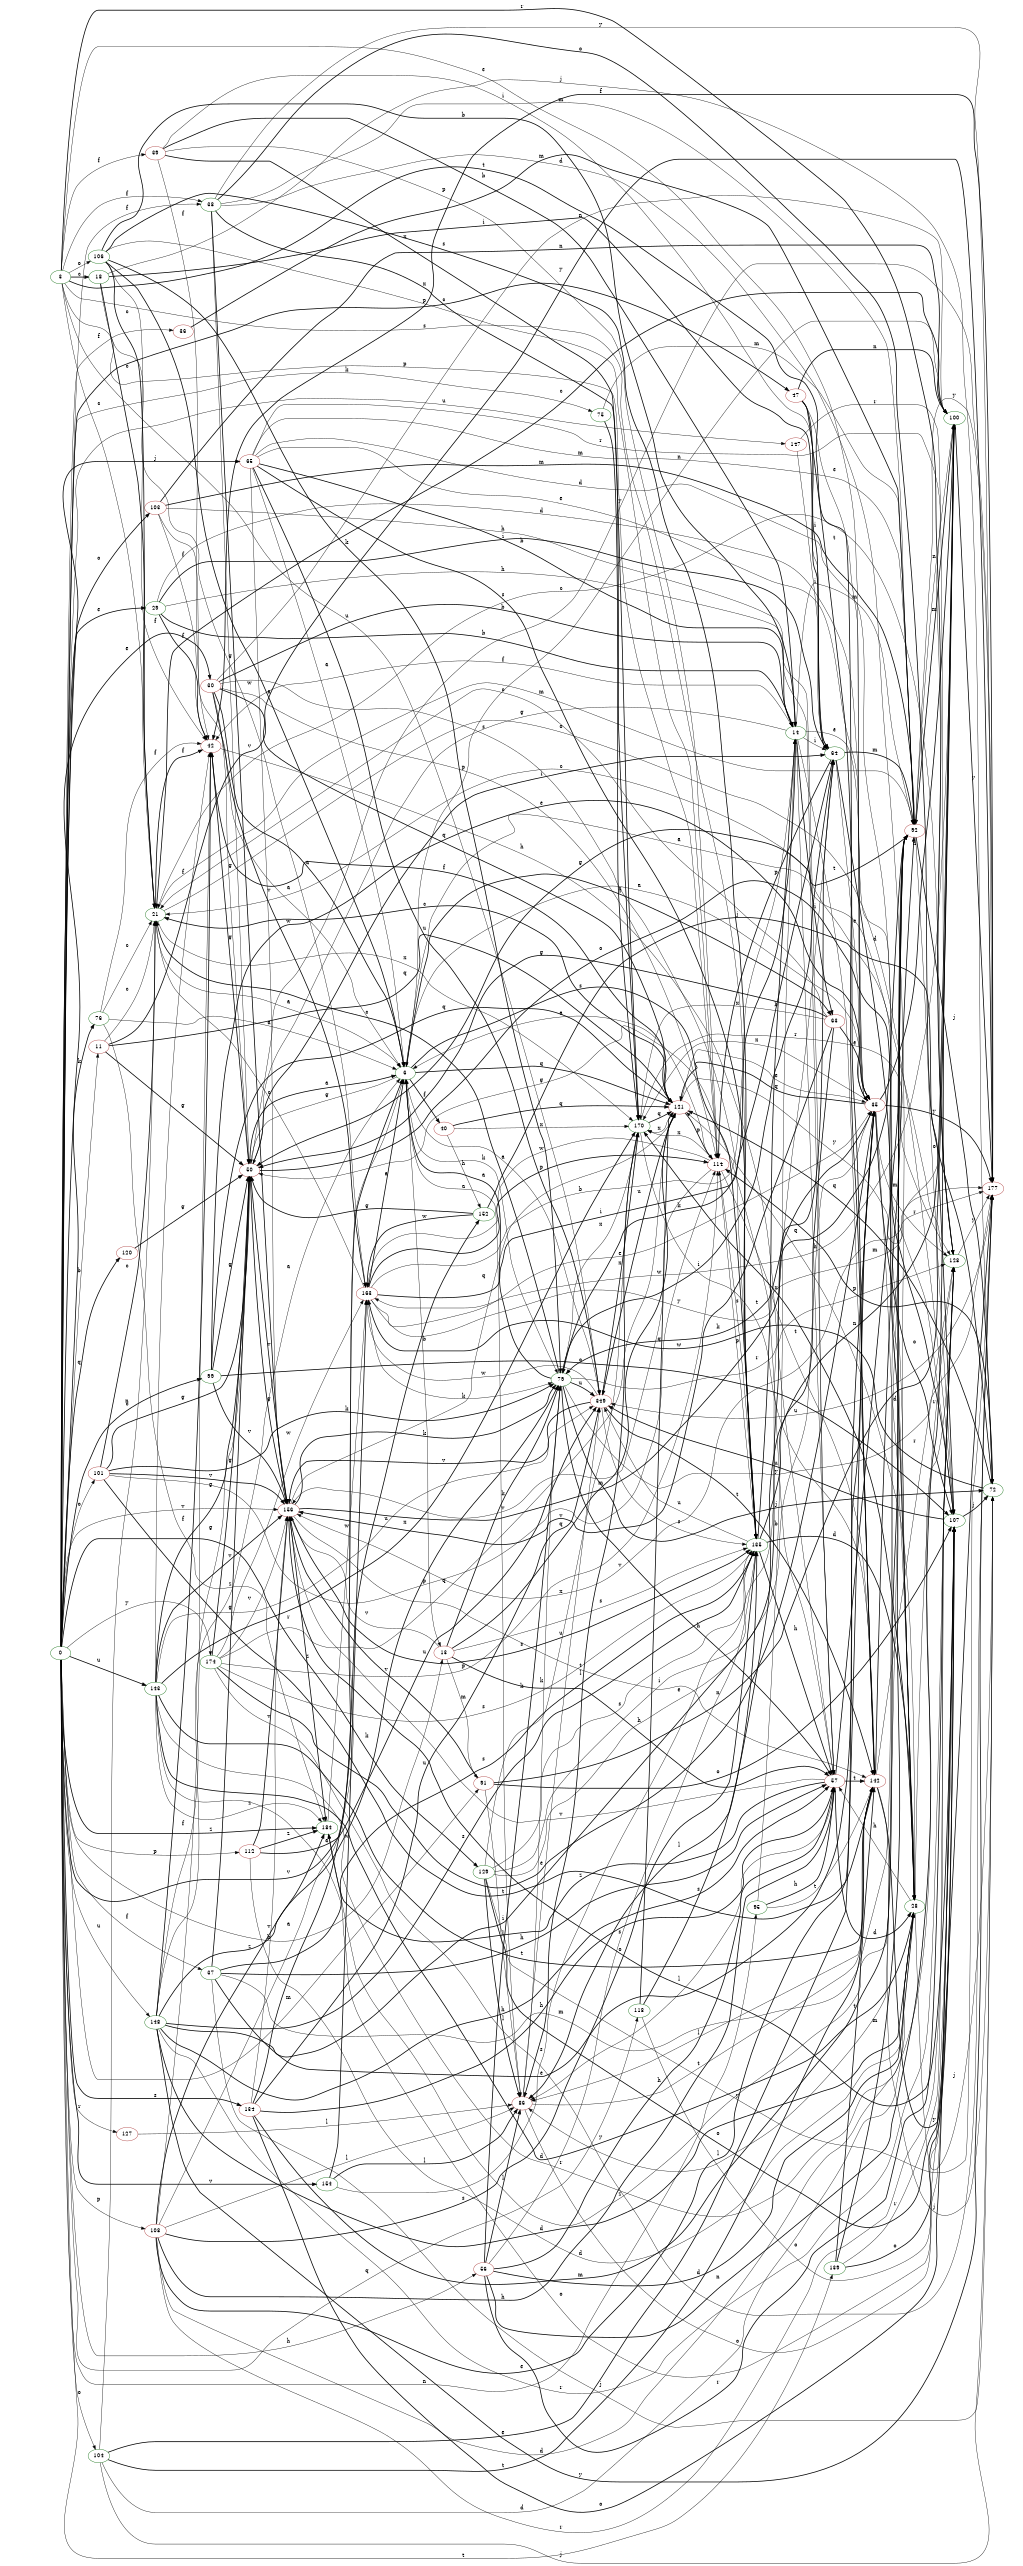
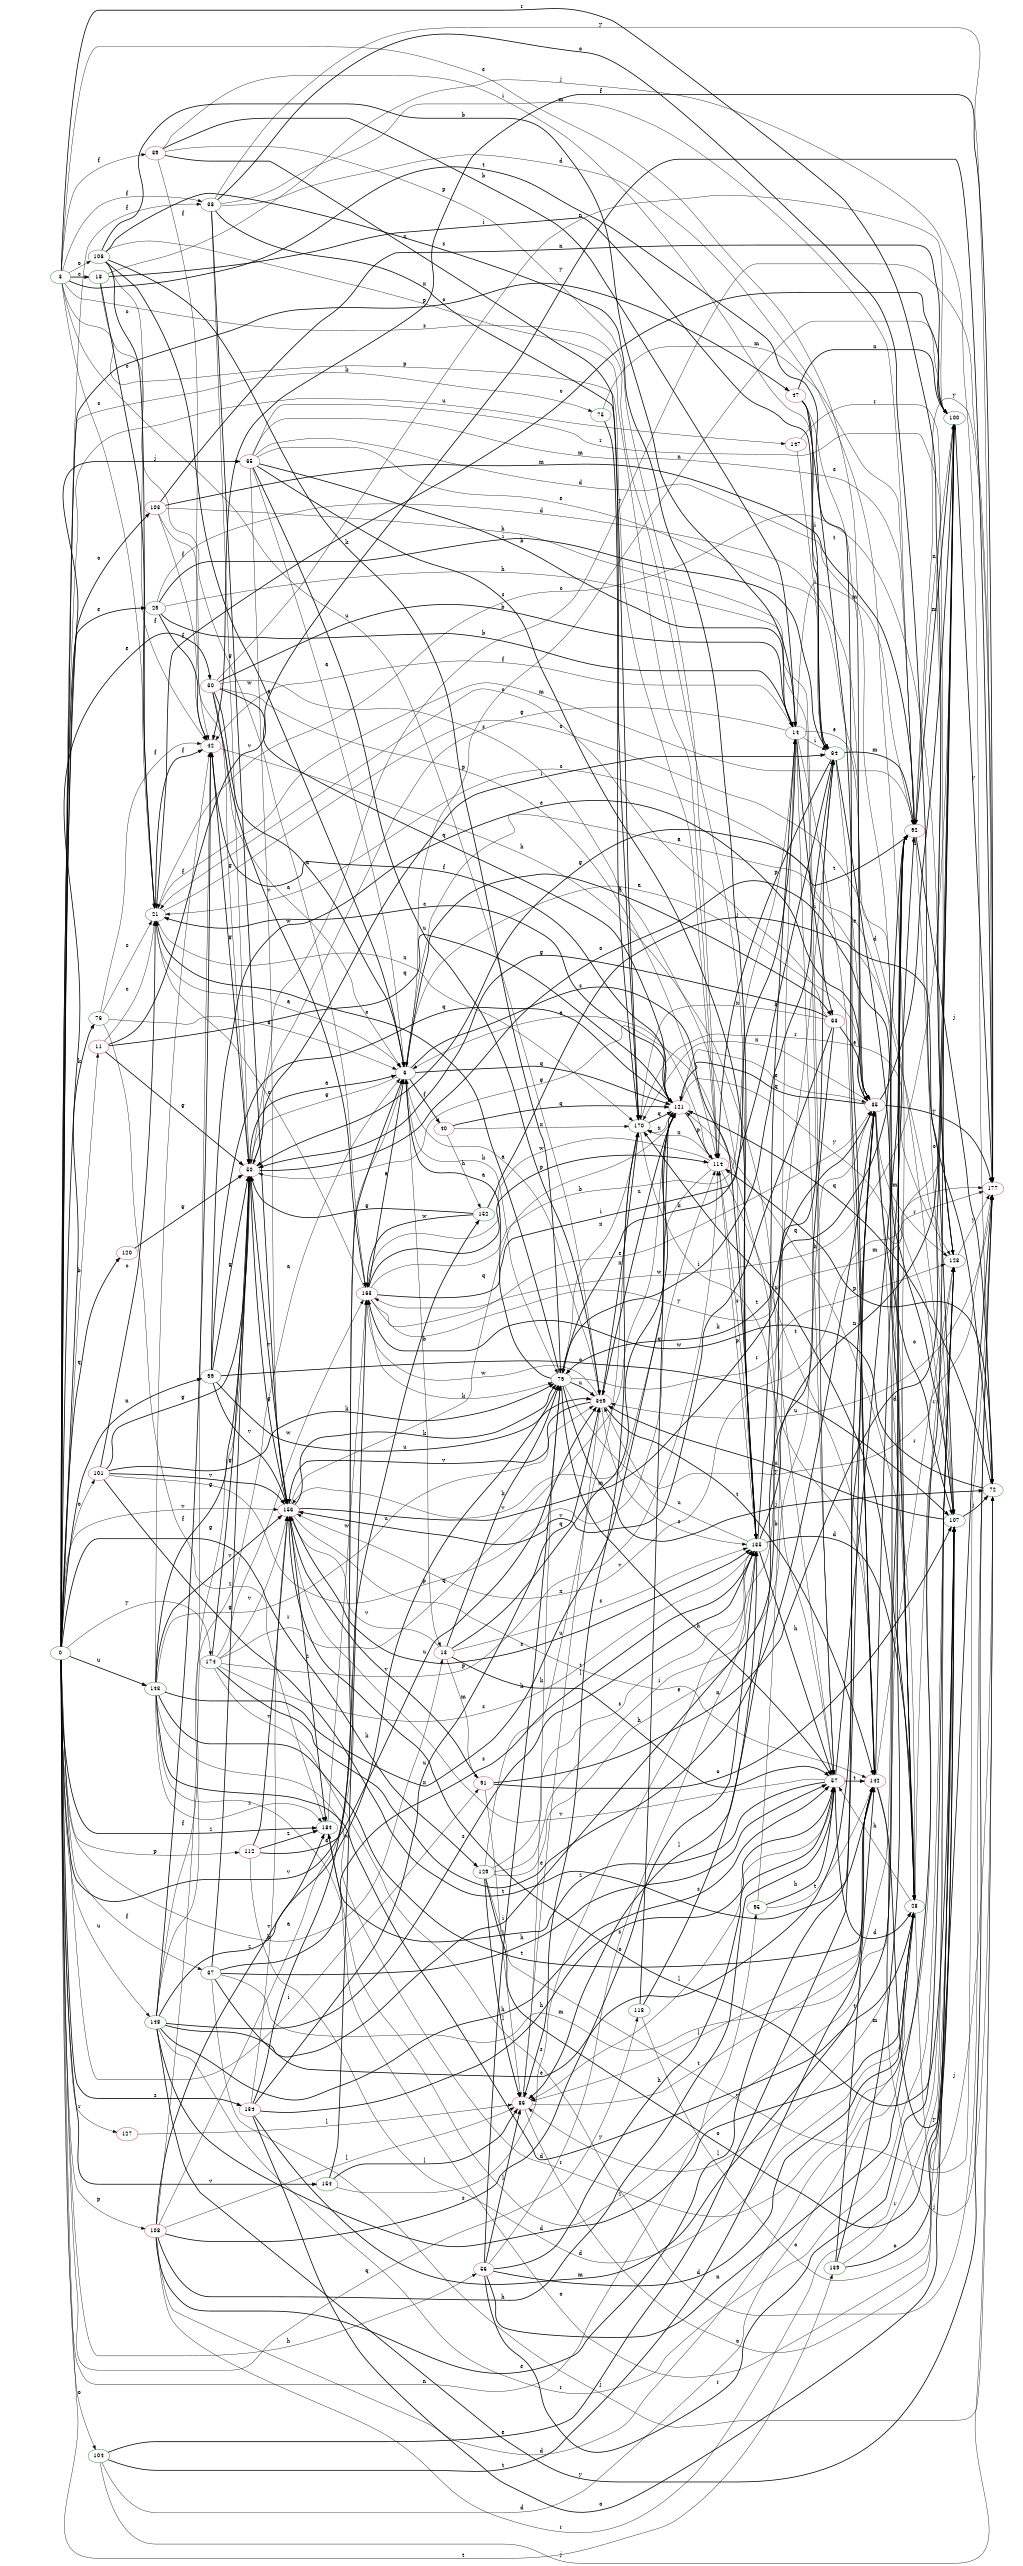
node "36": removed
edge "99" -> "349": added, label "u"
edge "143" -> "170": now "143" -> "121"
edge "86" -> "6": removed, label "a"
edge "104" -> "21": removed, label "c"
edge "0" -> "91": label "m" -> "i"
